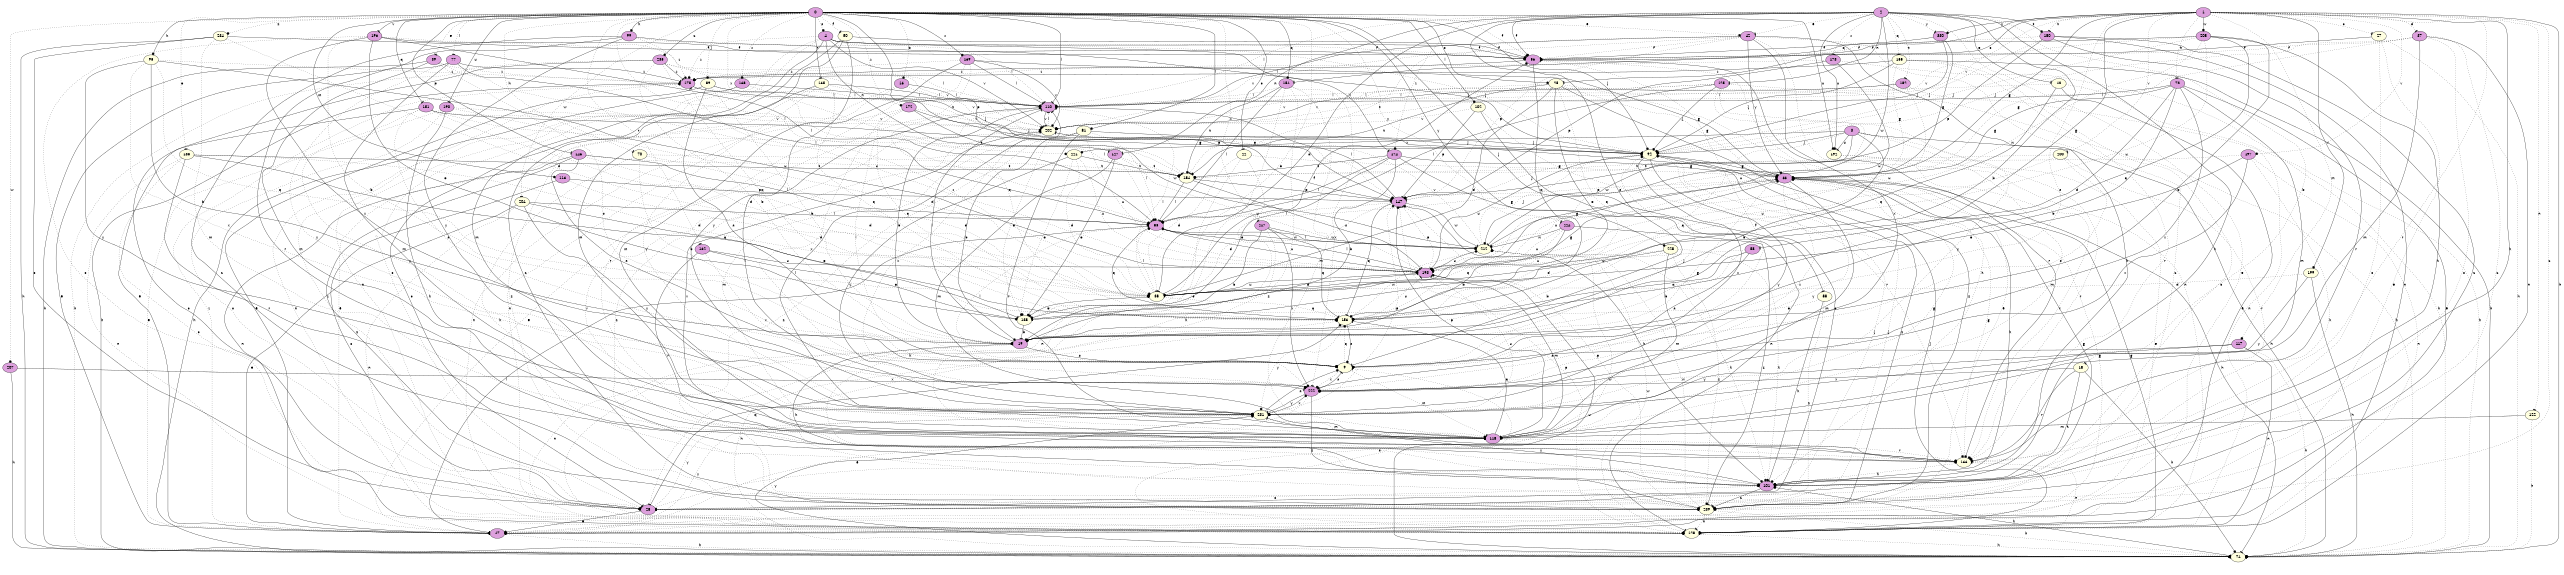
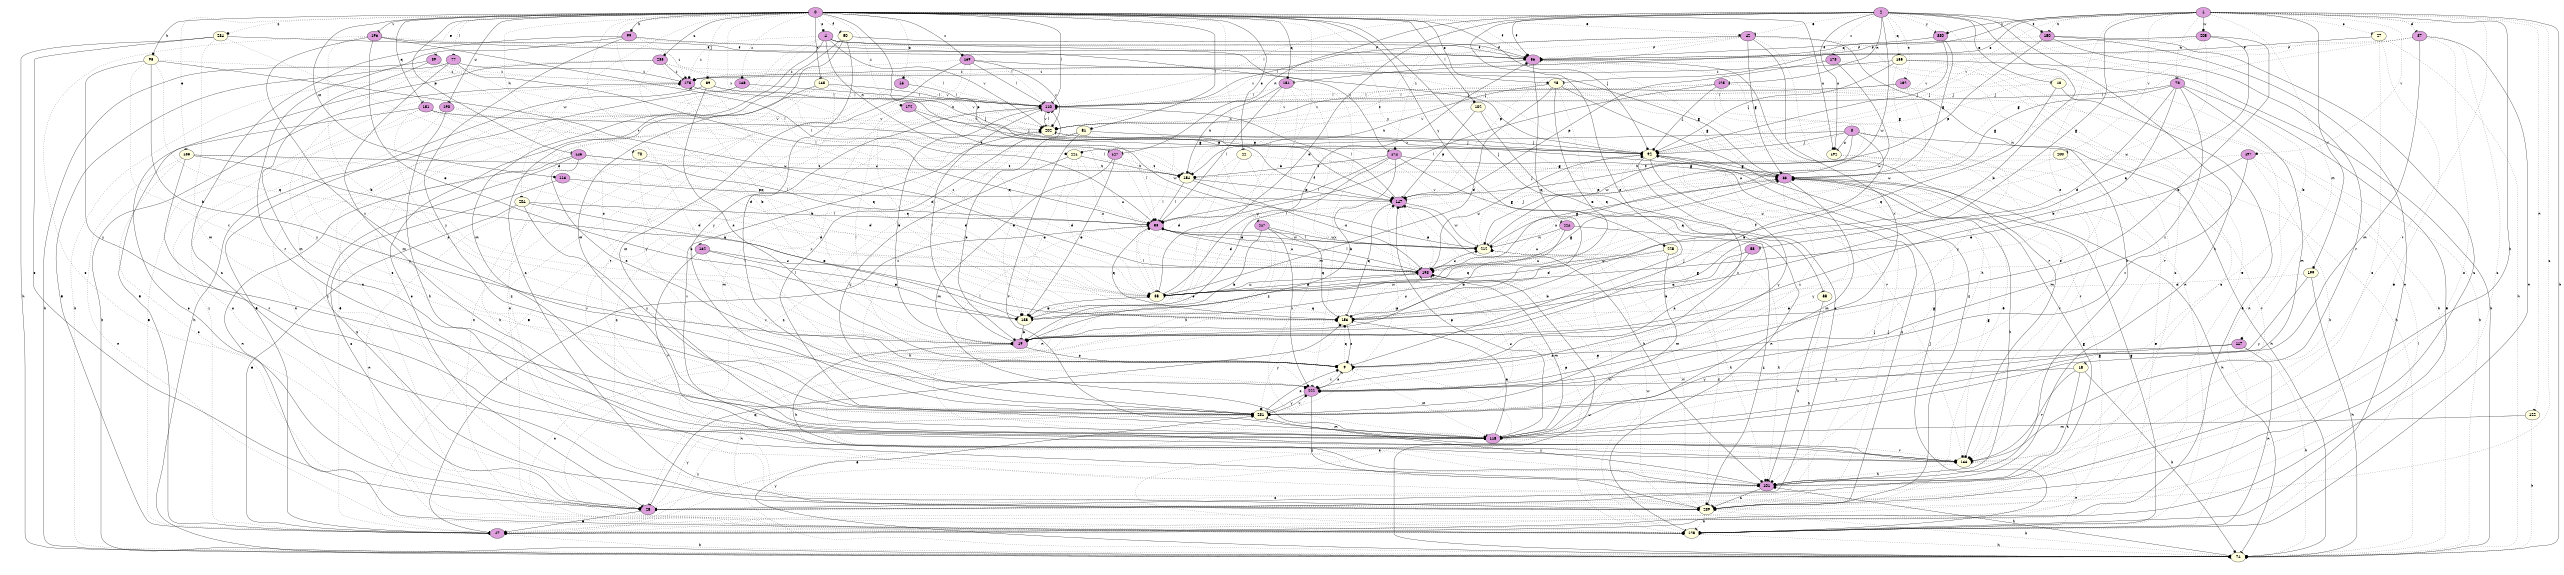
edge "1" -> "66": removed, label "g"
edge "42" -> "66": label "y" -> "g"
edge "197" -> "128": label "n" -> "i"
node "207": removed
edge "208" -> "101": removed, label "k"
